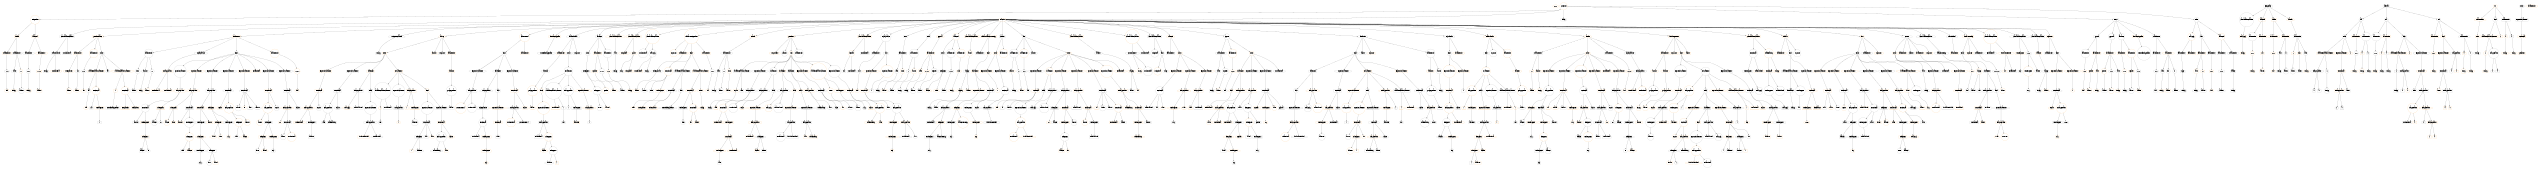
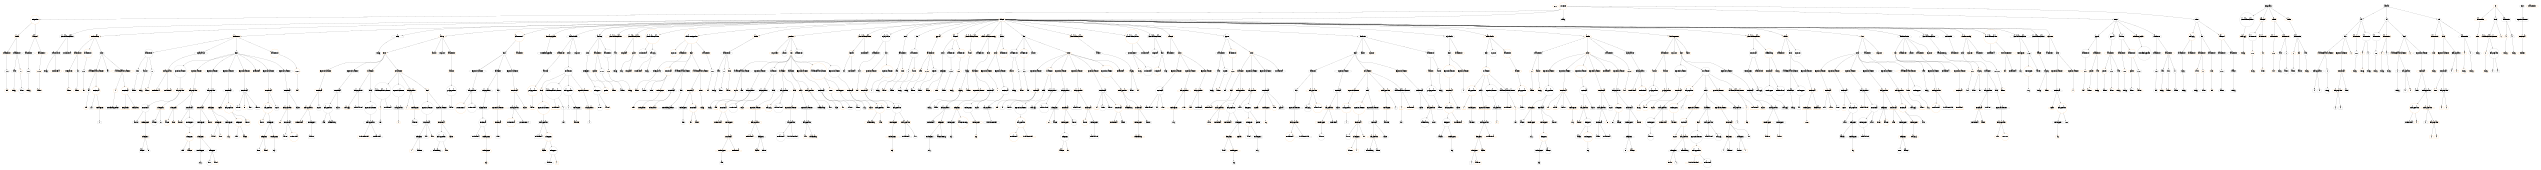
node "UsingForDeclaration": label "UsingForDeclaration" -> "Basic"
node "counter": label "counter" -> "finishDistribution"
